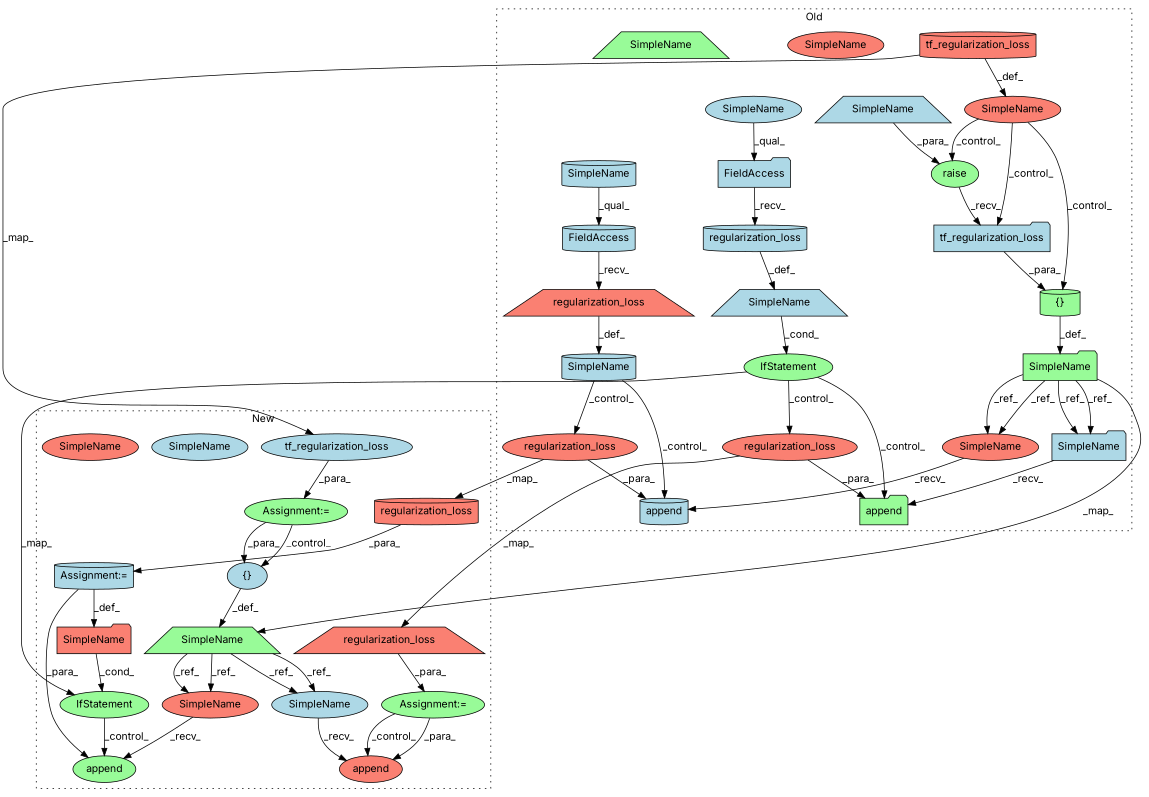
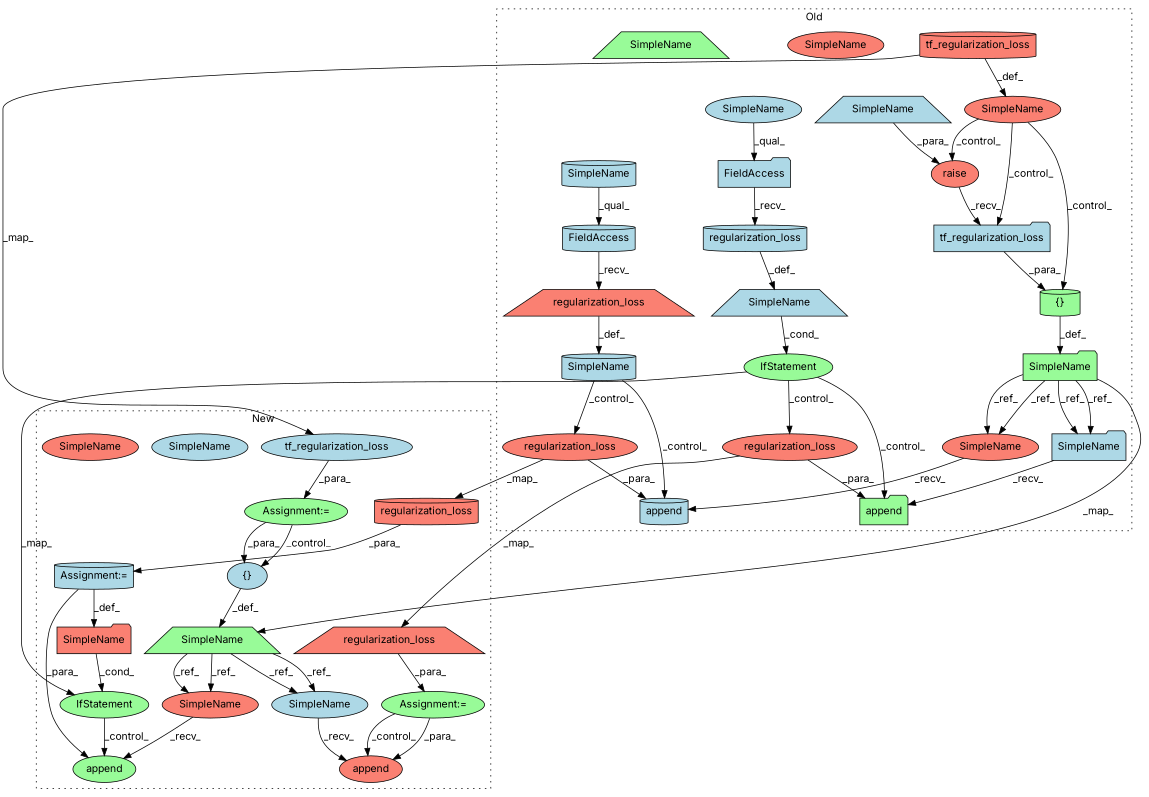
node "raise": fillcolor palegreen -> salmon
